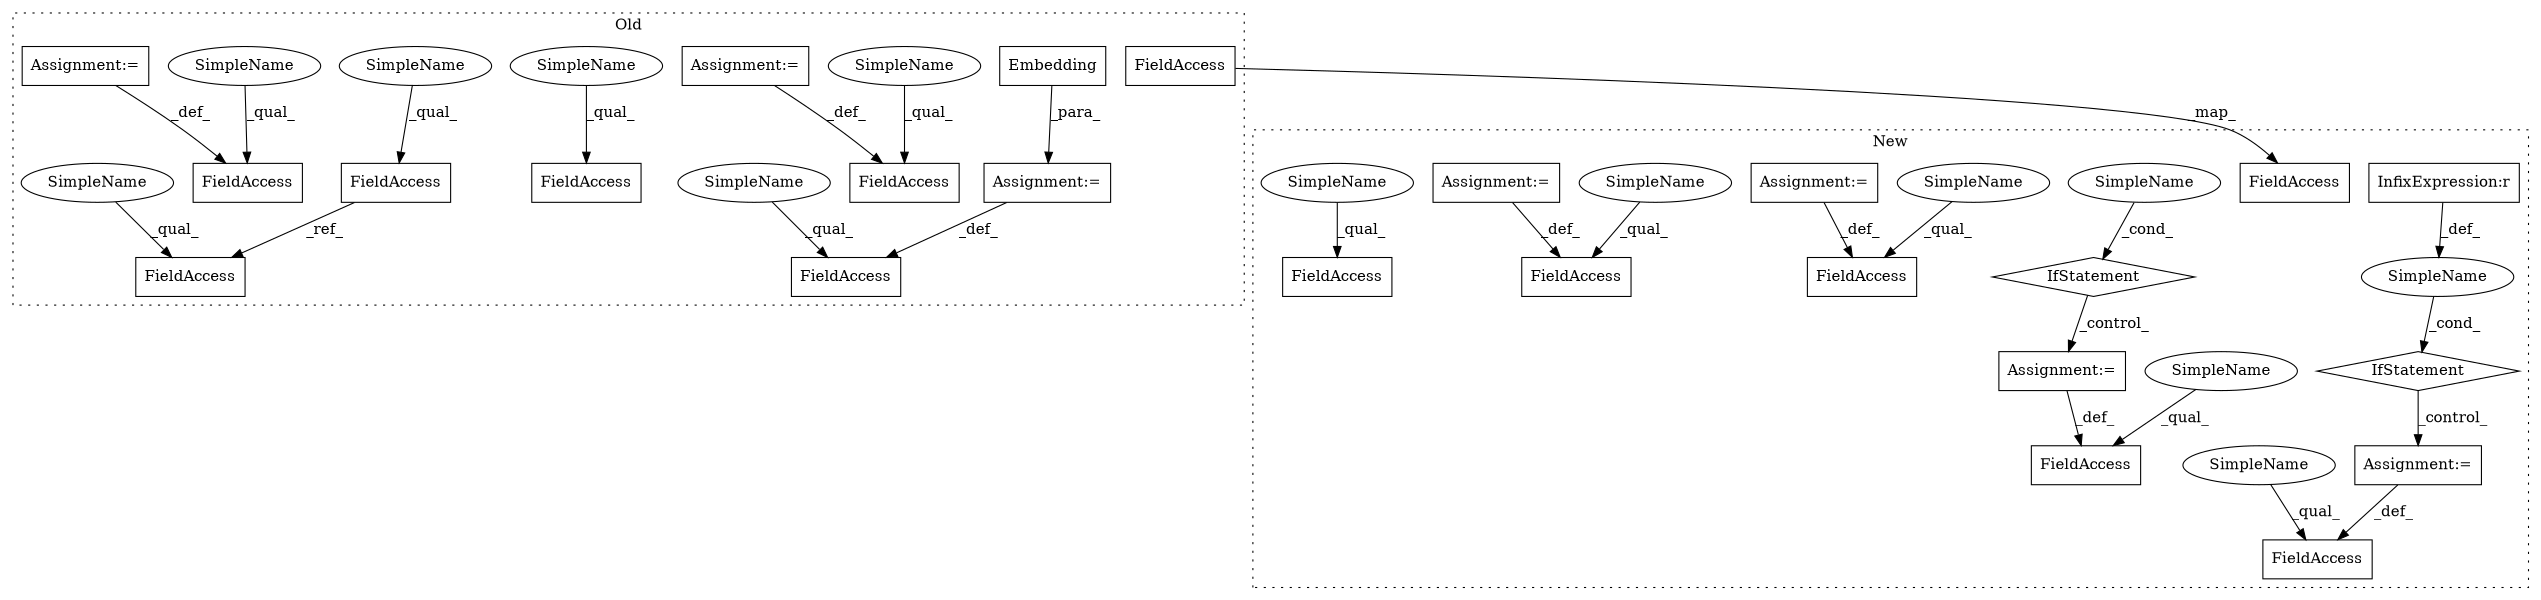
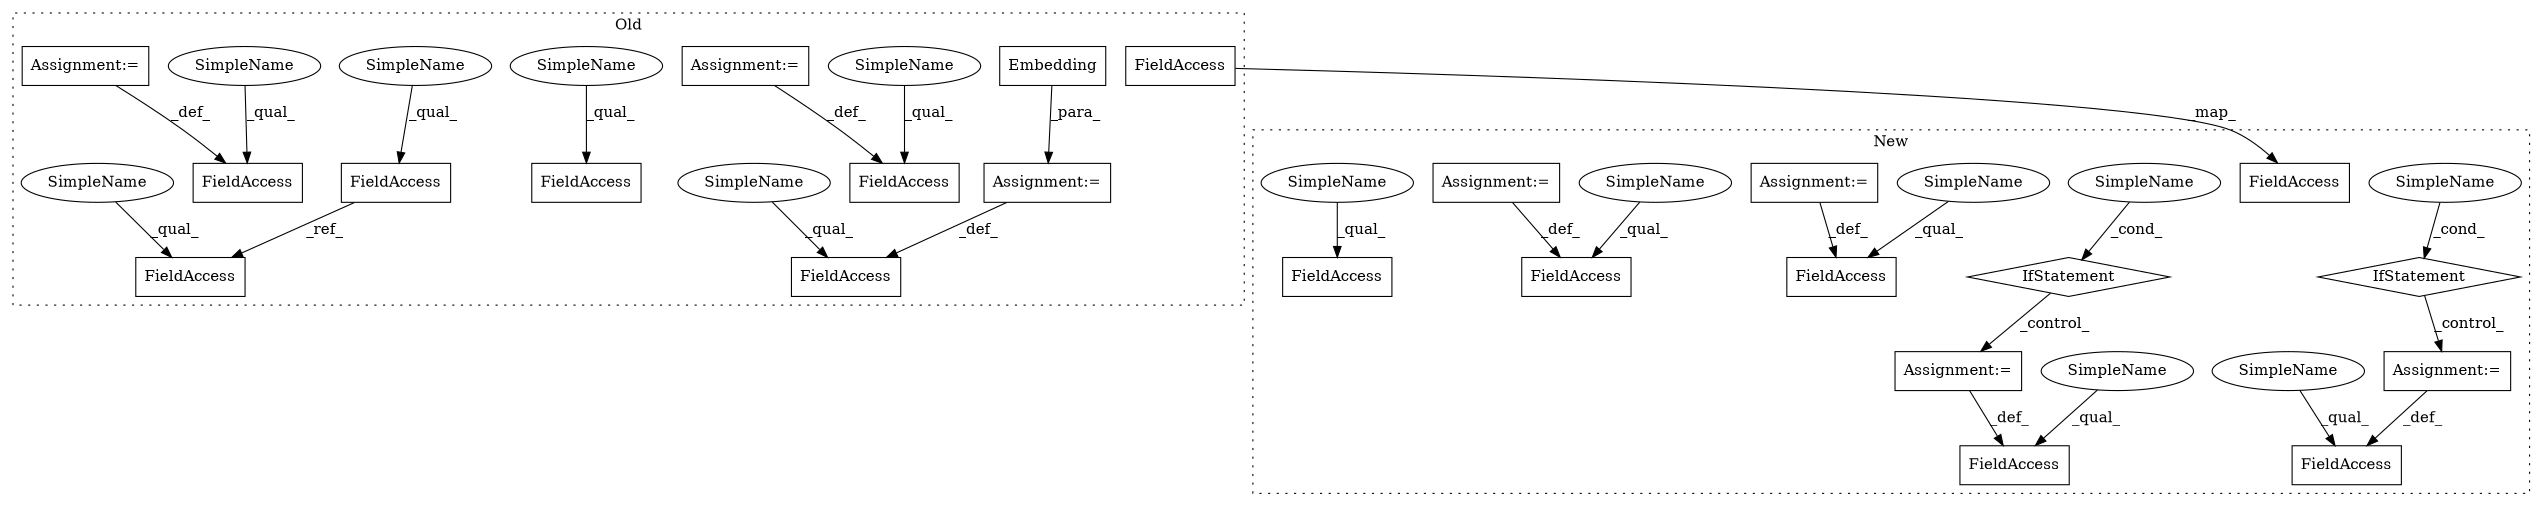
node "InfixExpression:r": removed
